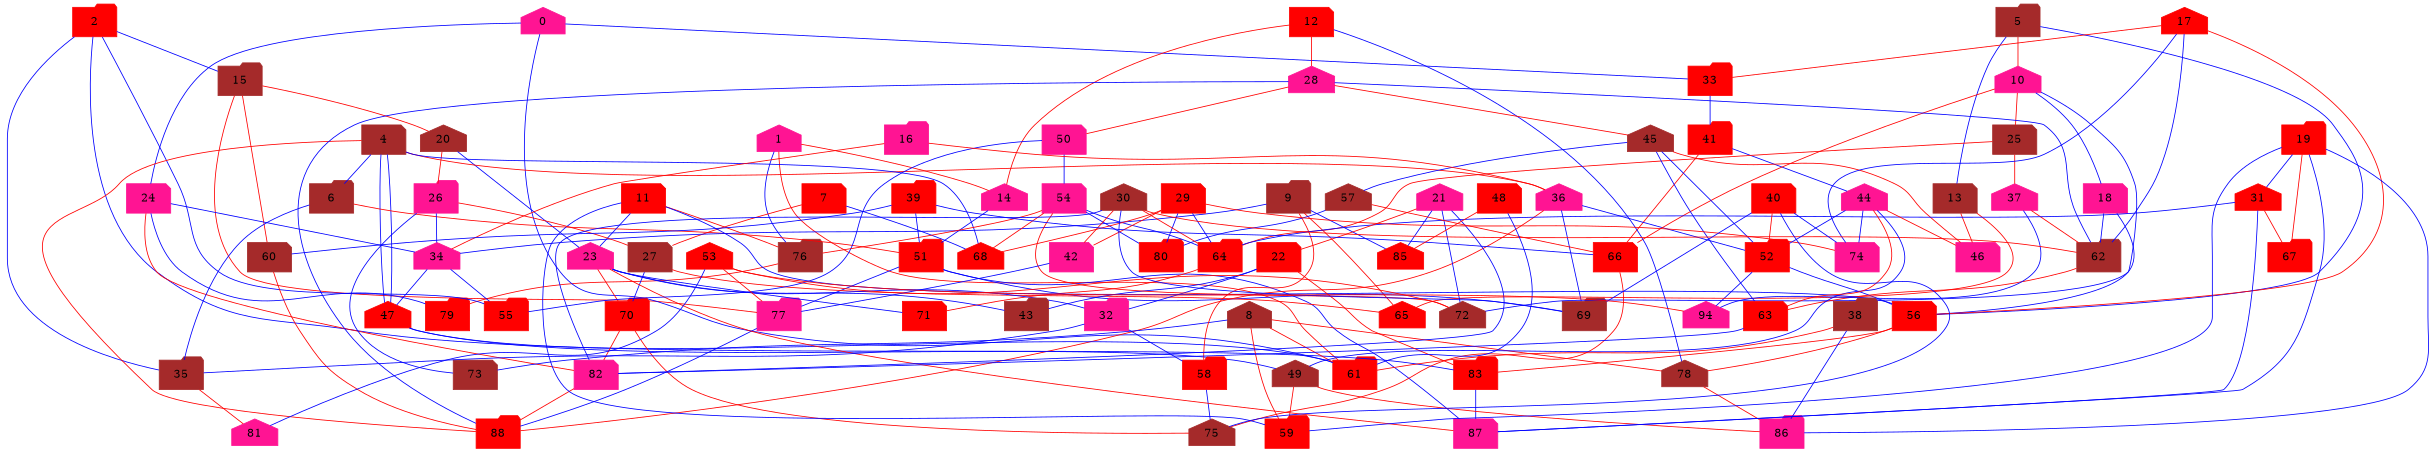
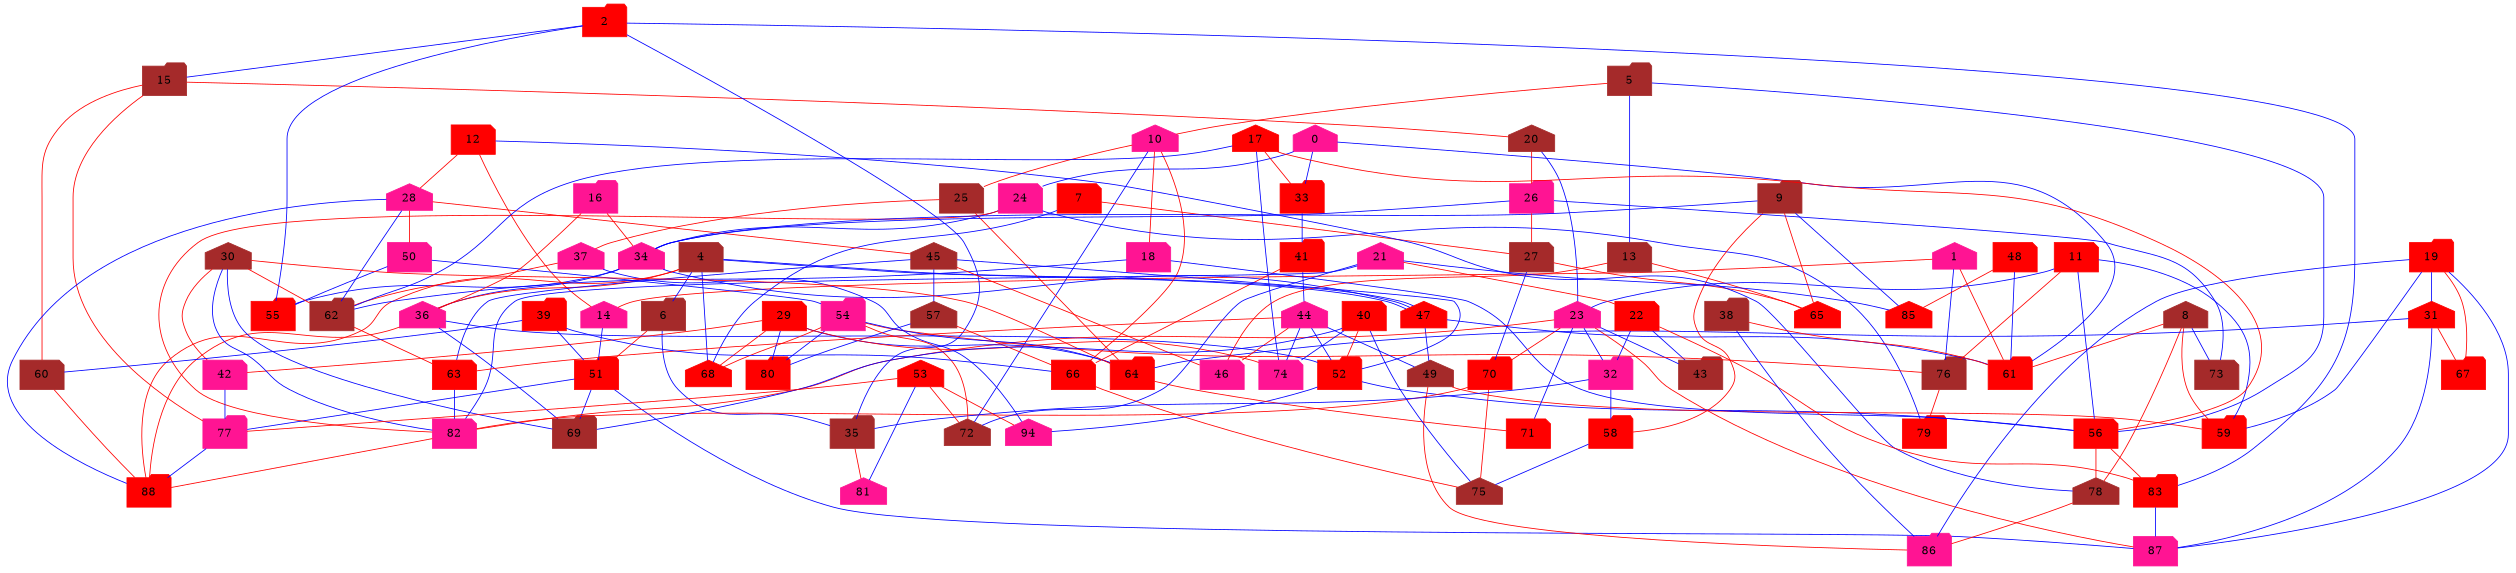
edge "10" -- "18": color blue -> red
node "54": shape note -> folder
edge "34" -- "36": added
edge "23" -- "82": added
